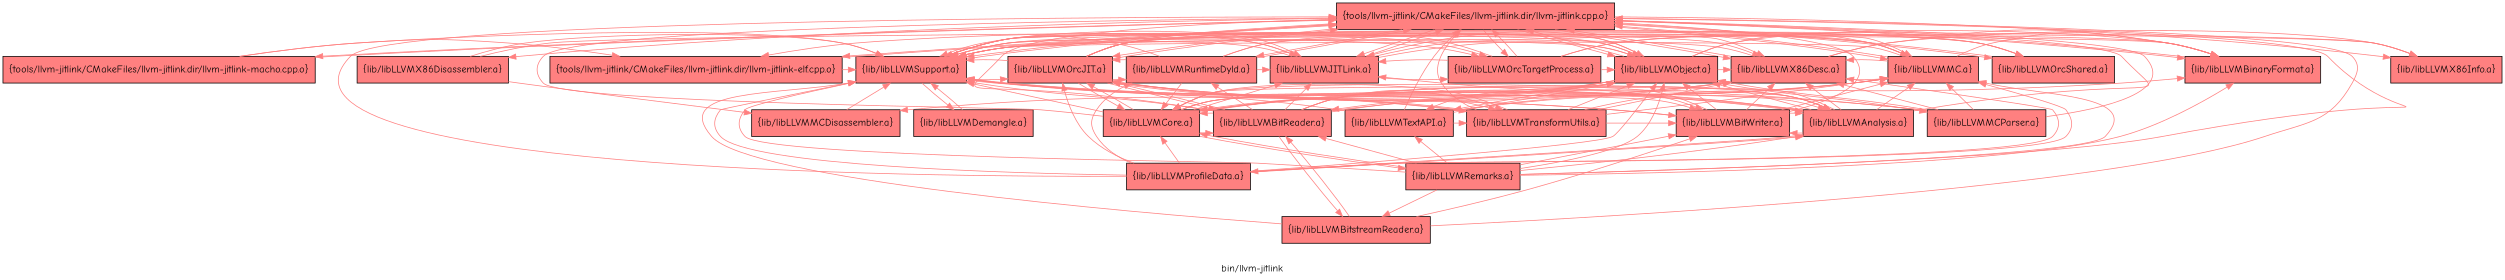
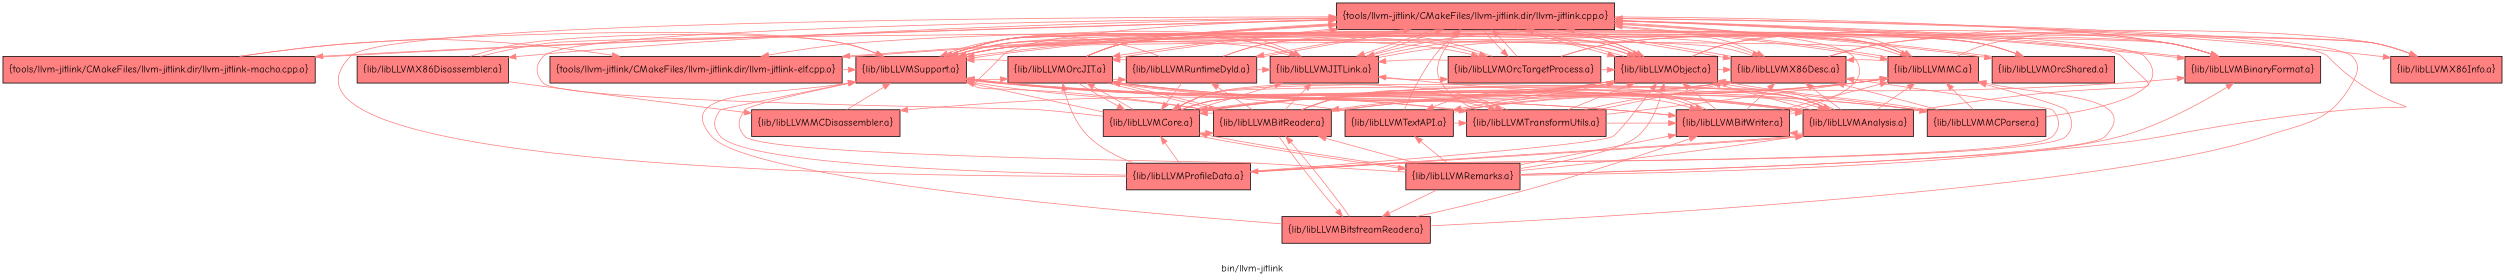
edge "{lib/libLLVMTransformUtils.a}" -> "{lib/libLLVMOrcJIT.a}": removed
node "{lib/libLLVMDemangle.a}": removed
edge "{lib/libLLVMProfileData.a}" -> "{lib/libLLVMRuntimeDyld.a}": removed
